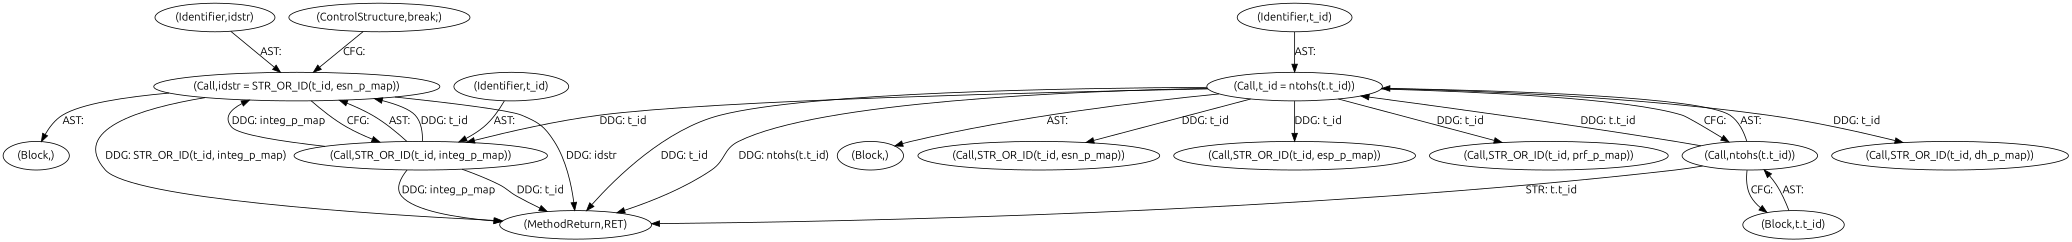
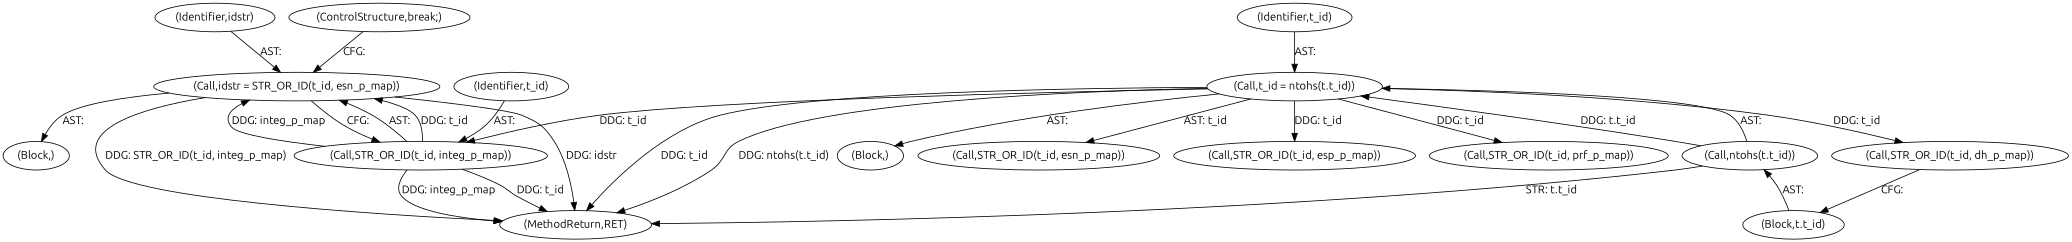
edge "(Call,t_id = ntohs(t.t_id))" -> "(Call,ntohs(t.t_id))": removed, label "CFG:"
edge "(Call,t_id = ntohs(t.t_id))" -> "(Call,STR_OR_ID(t_id, esn_p_map))": label "DDG: t_id" -> "AST: t_id"
edge "(Call,ntohs(t.t_id))" -> "(Block,t.t_id)": now "(Call,STR_OR_ID(t_id, dh_p_map))" -> "(Block,t.t_id)"
